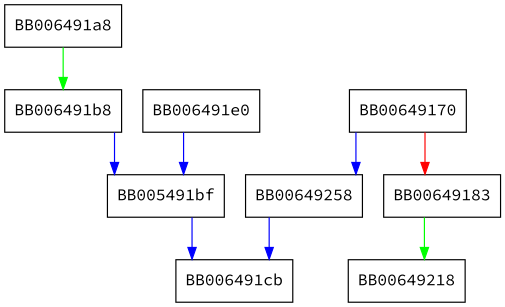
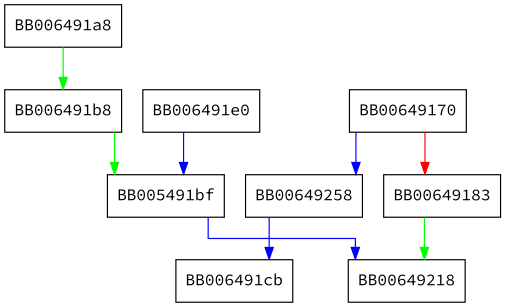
edge "BB006491b8" -> "BB005491bf": color blue -> green
edge "BB005491bf" -> "BB006491cb": now "BB005491bf" -> "BB00649218"
